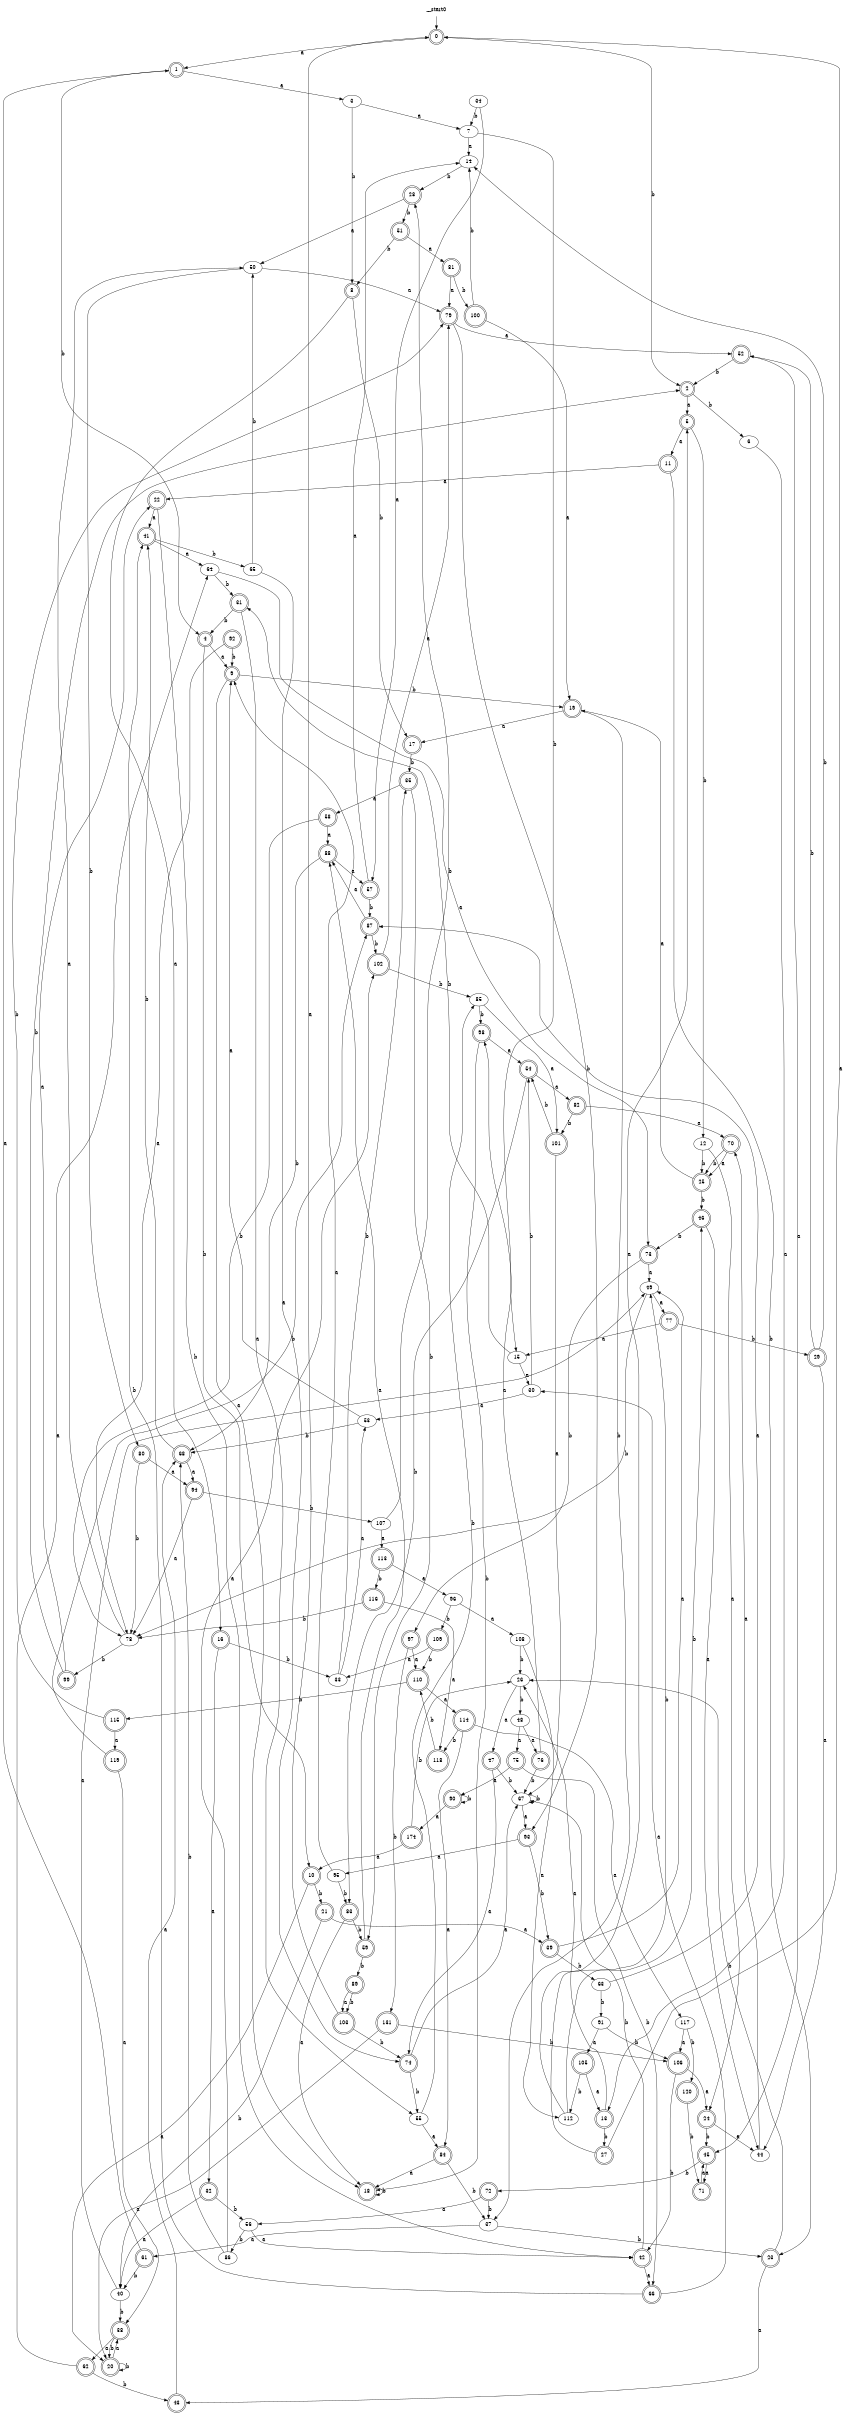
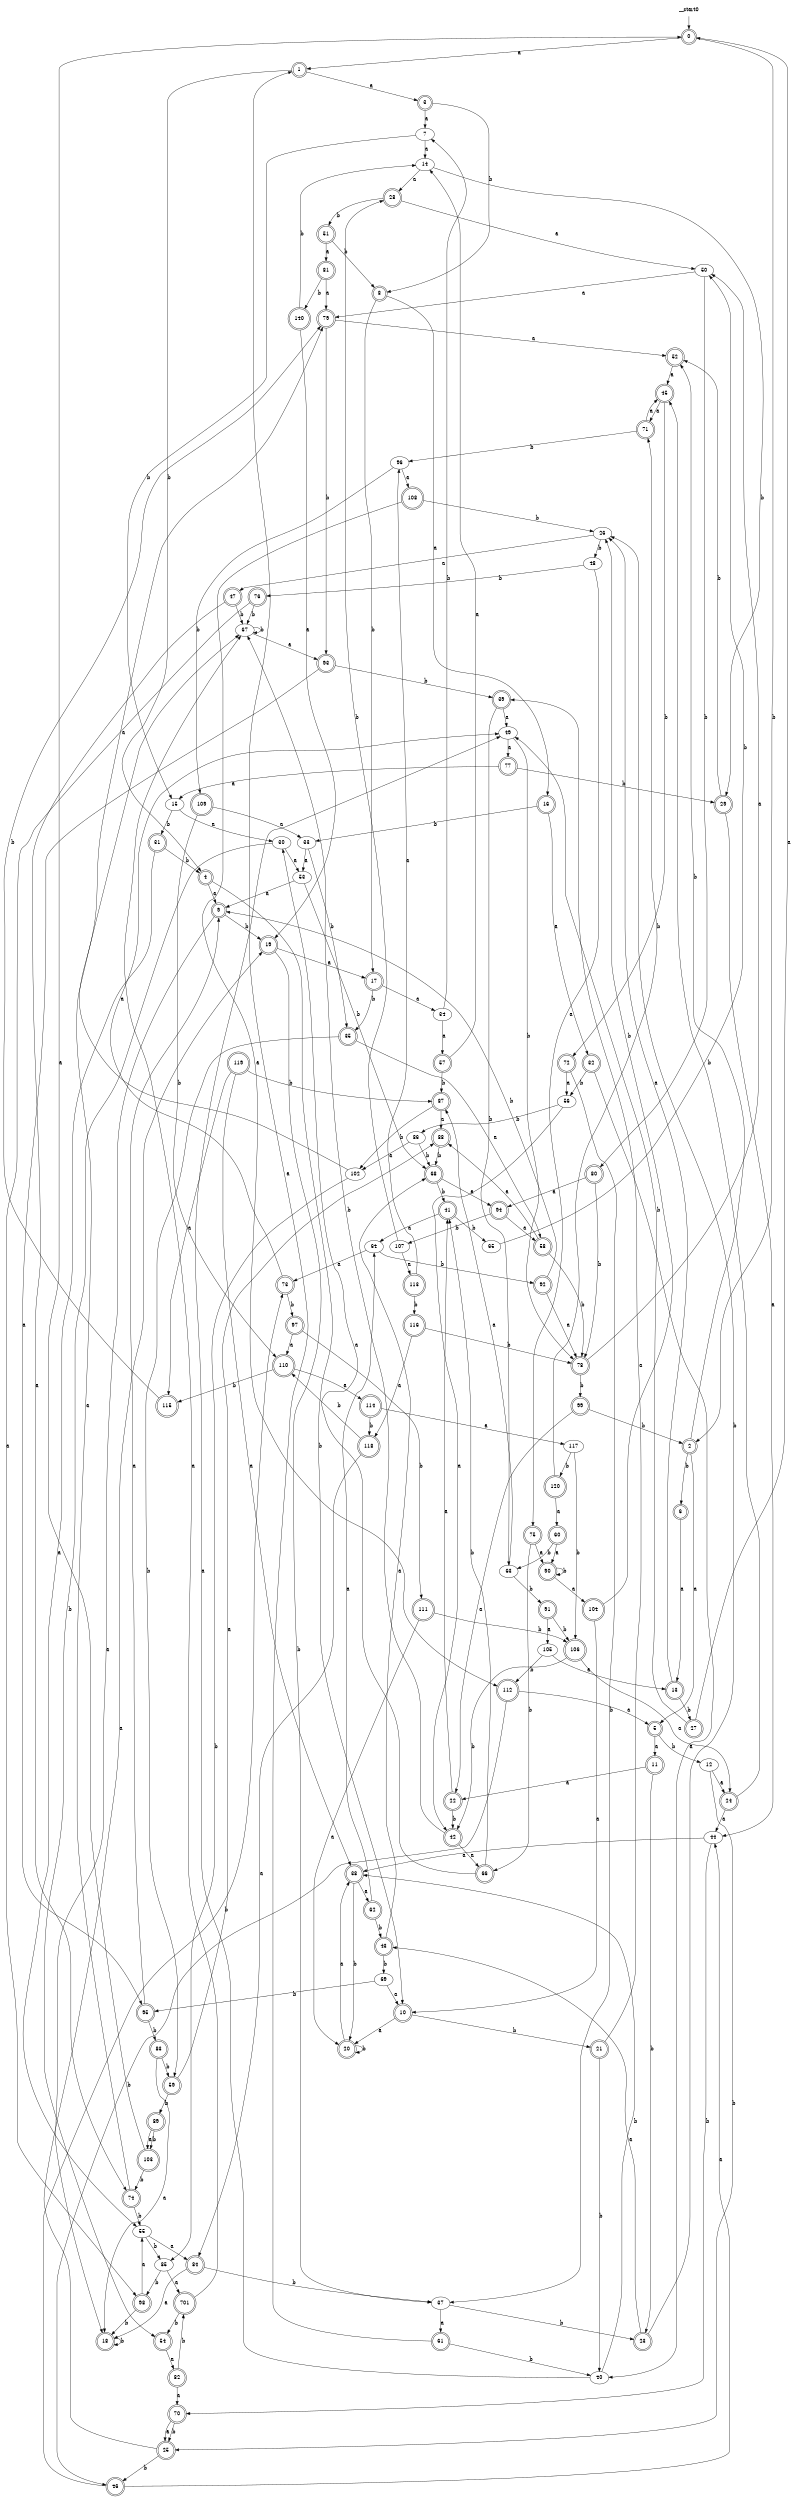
node "3": shape ellipse -> doublecircle
edge "14" -> "28": label "b" -> "a"
node "100": label "100" -> "140"
edge "52" -> "2": reversed
node "6": shape ellipse -> doublecircle
edge "71" -> "96": added, label "b"
edge "64" -> "31": now "64" -> "92"
edge "29" -> "14": reversed
edge "88" -> "57": removed, label "a"
node "102": shape doublecircle -> ellipse
edge "17" -> "34": added, label "a"
edge "98" -> "54": now "98" -> "55"
node "101": label "101" -> "701"
edge "65" -> "74": removed, label "a"
edge "54" -> "83": removed, label "b"
node "60": added
edge "94" -> "78": now "94" -> "58"
edge "44" -> "70": label "a" -> "b"
node "78": shape ellipse -> doublecircle
node "108": shape ellipse -> doublecircle
edge "115" -> "119": reversed
edge "48" -> "76": label "a" -> "b"
node "174": label "174" -> "104"
edge "44" -> "38": added, label "a"
node "95": shape ellipse -> doublecircle
edge "114" -> "84": now "118" -> "84"
node "69": added
node "131": label "131" -> "111"
node "91": shape ellipse -> doublecircle
edge "117" -> "106": label "a" -> "b"
node "105": shape doublecircle -> ellipse
node "112": shape ellipse -> doublecircle
